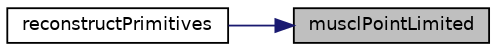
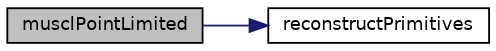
edge "reconstructPrimitives" -> "musclPointLimited": reversed
